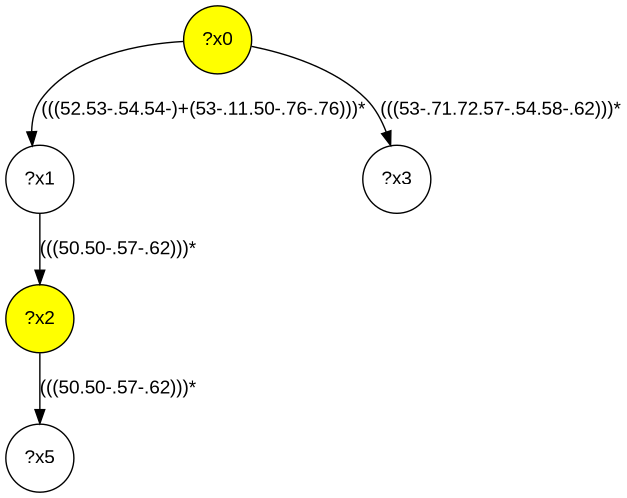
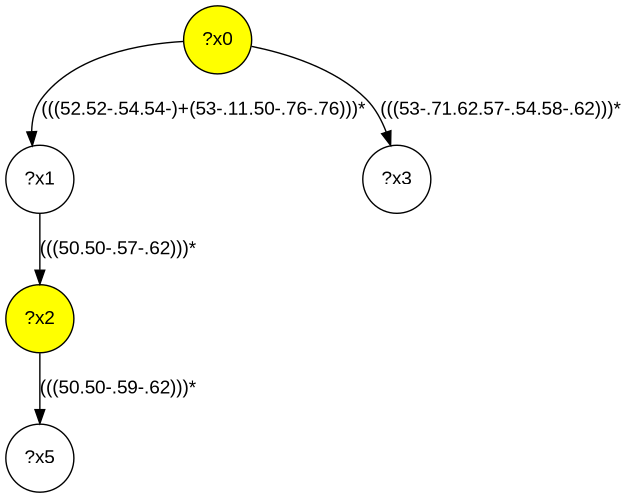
edge "?x0" -> "?x1": label "(((52.53-.54.54-)+(53-.11.50-.76-.76)))*" -> "(((52.52-.54.54-)+(53-.11.50-.76-.76)))*"
edge "?x0" -> "?x3": label "(((53-.71.72.57-.54.58-.62)))*" -> "(((53-.71.62.57-.54.58-.62)))*"
edge "?x2" -> "?x5": label "(((50.50-.57-.62)))*" -> "(((50.50-.59-.62)))*"
